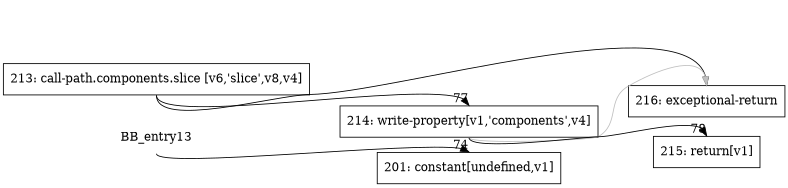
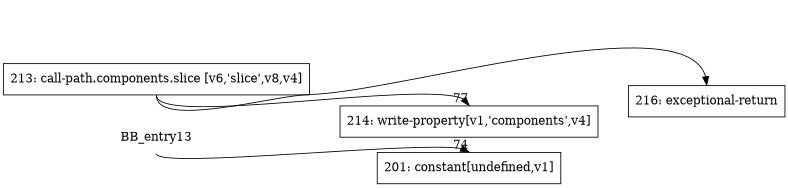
edge "214: write-property[v1,'components',v4]" -> "216: exceptional-return": removed
node "215: return[v1]": removed
